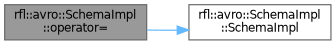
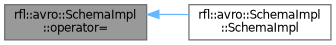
edge "rfl::avro::SchemaImpl ::operator=" -> "rfl::avro::SchemaImpl ::SchemaImpl": reversed
